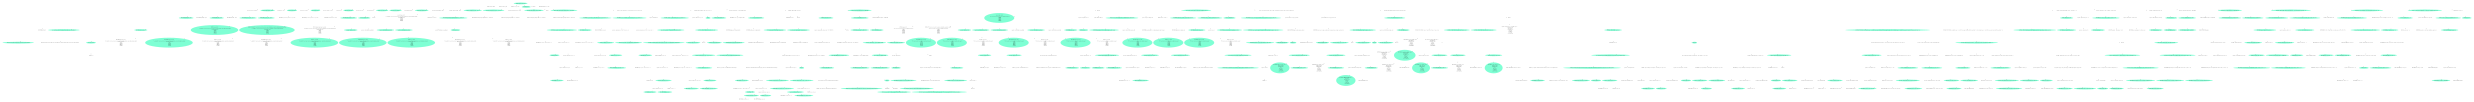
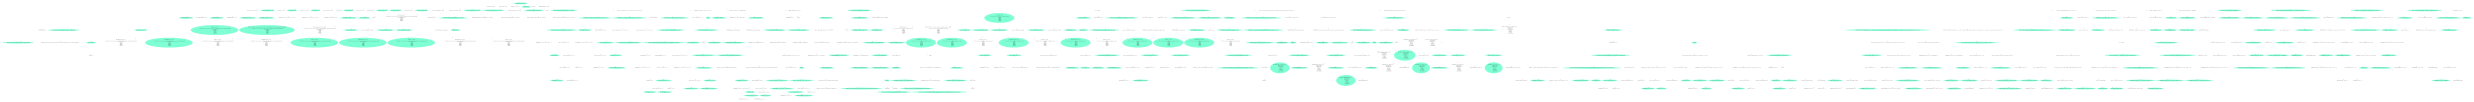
node "(<operator>.assignment,reason = 1)": fillcolor white -> aquamarine
node "(IDENTIFIER,v12,if ( v12.rsn_ie ))": fillcolor aquamarine -> white
